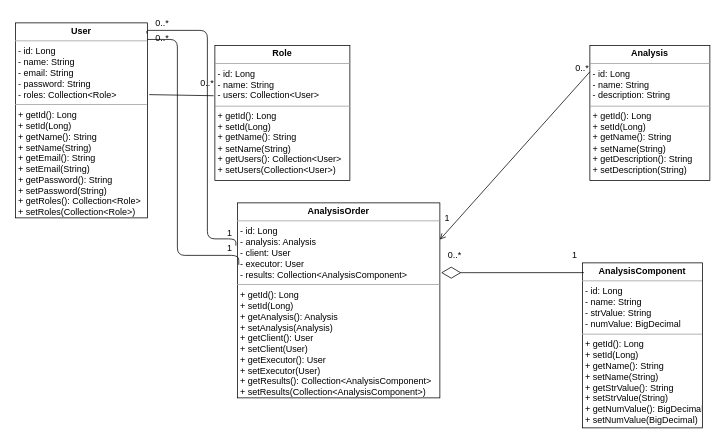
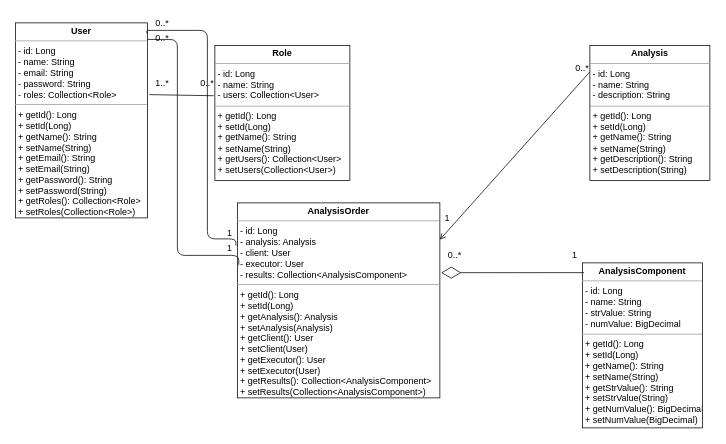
node "1..*": added
